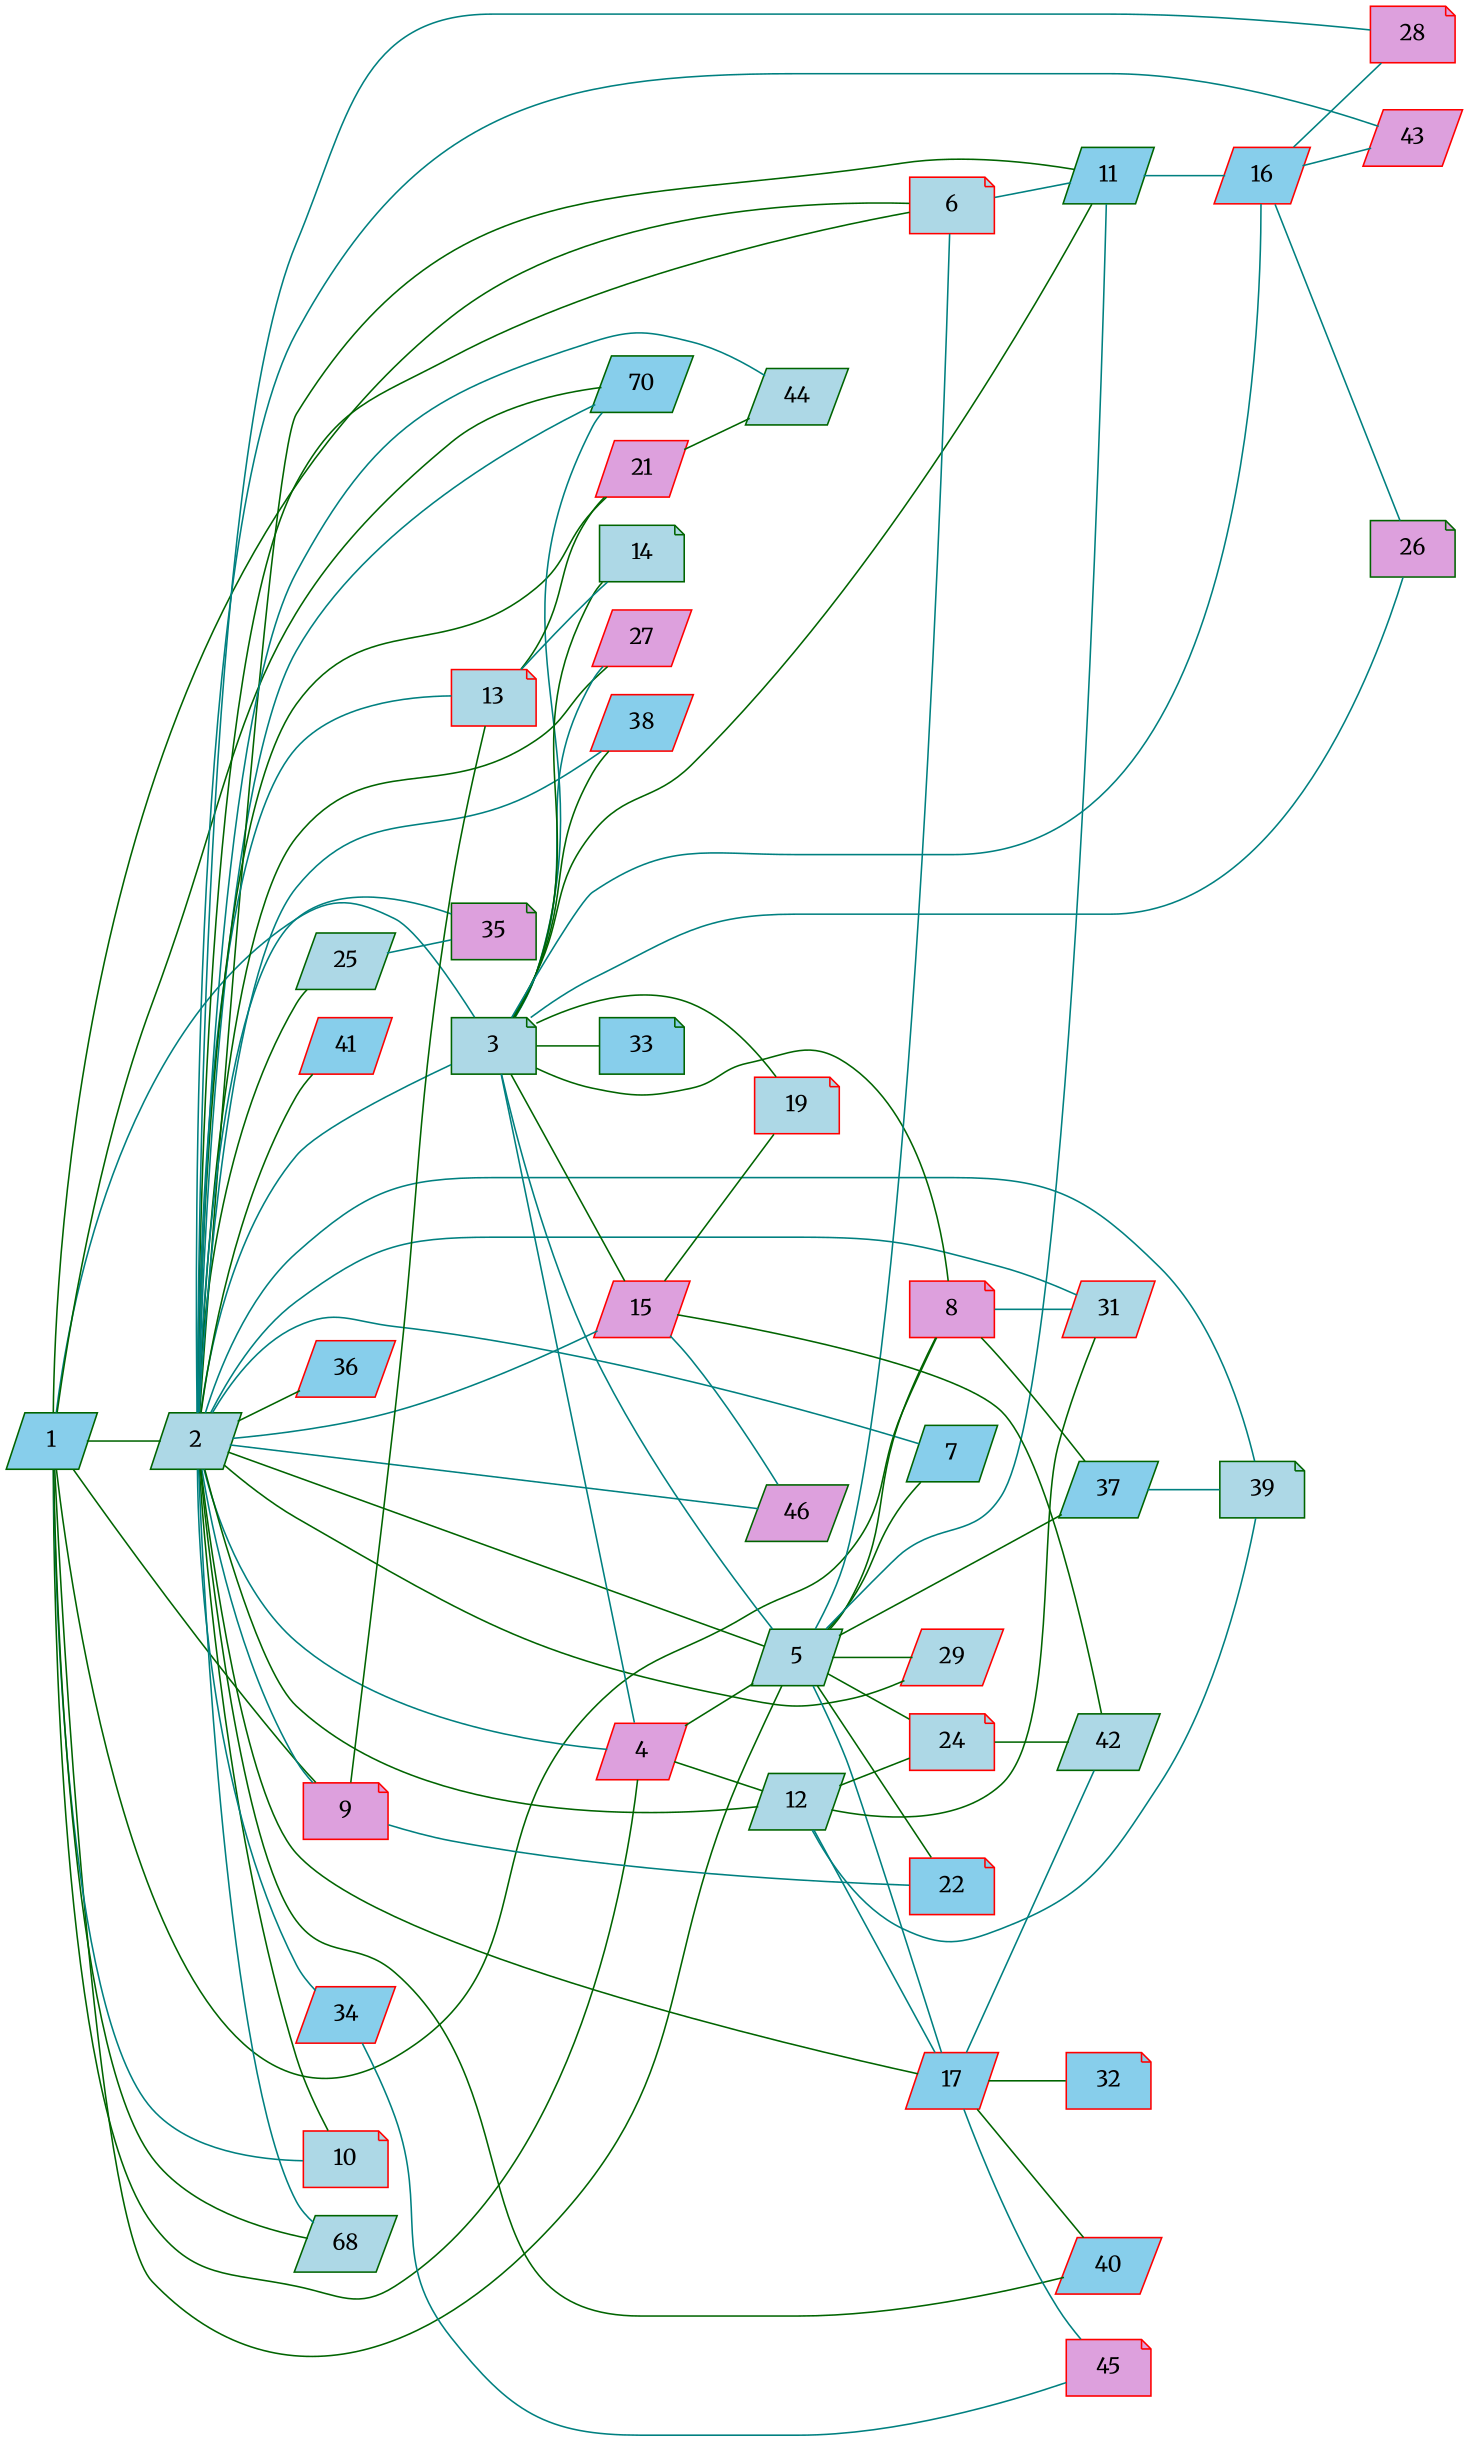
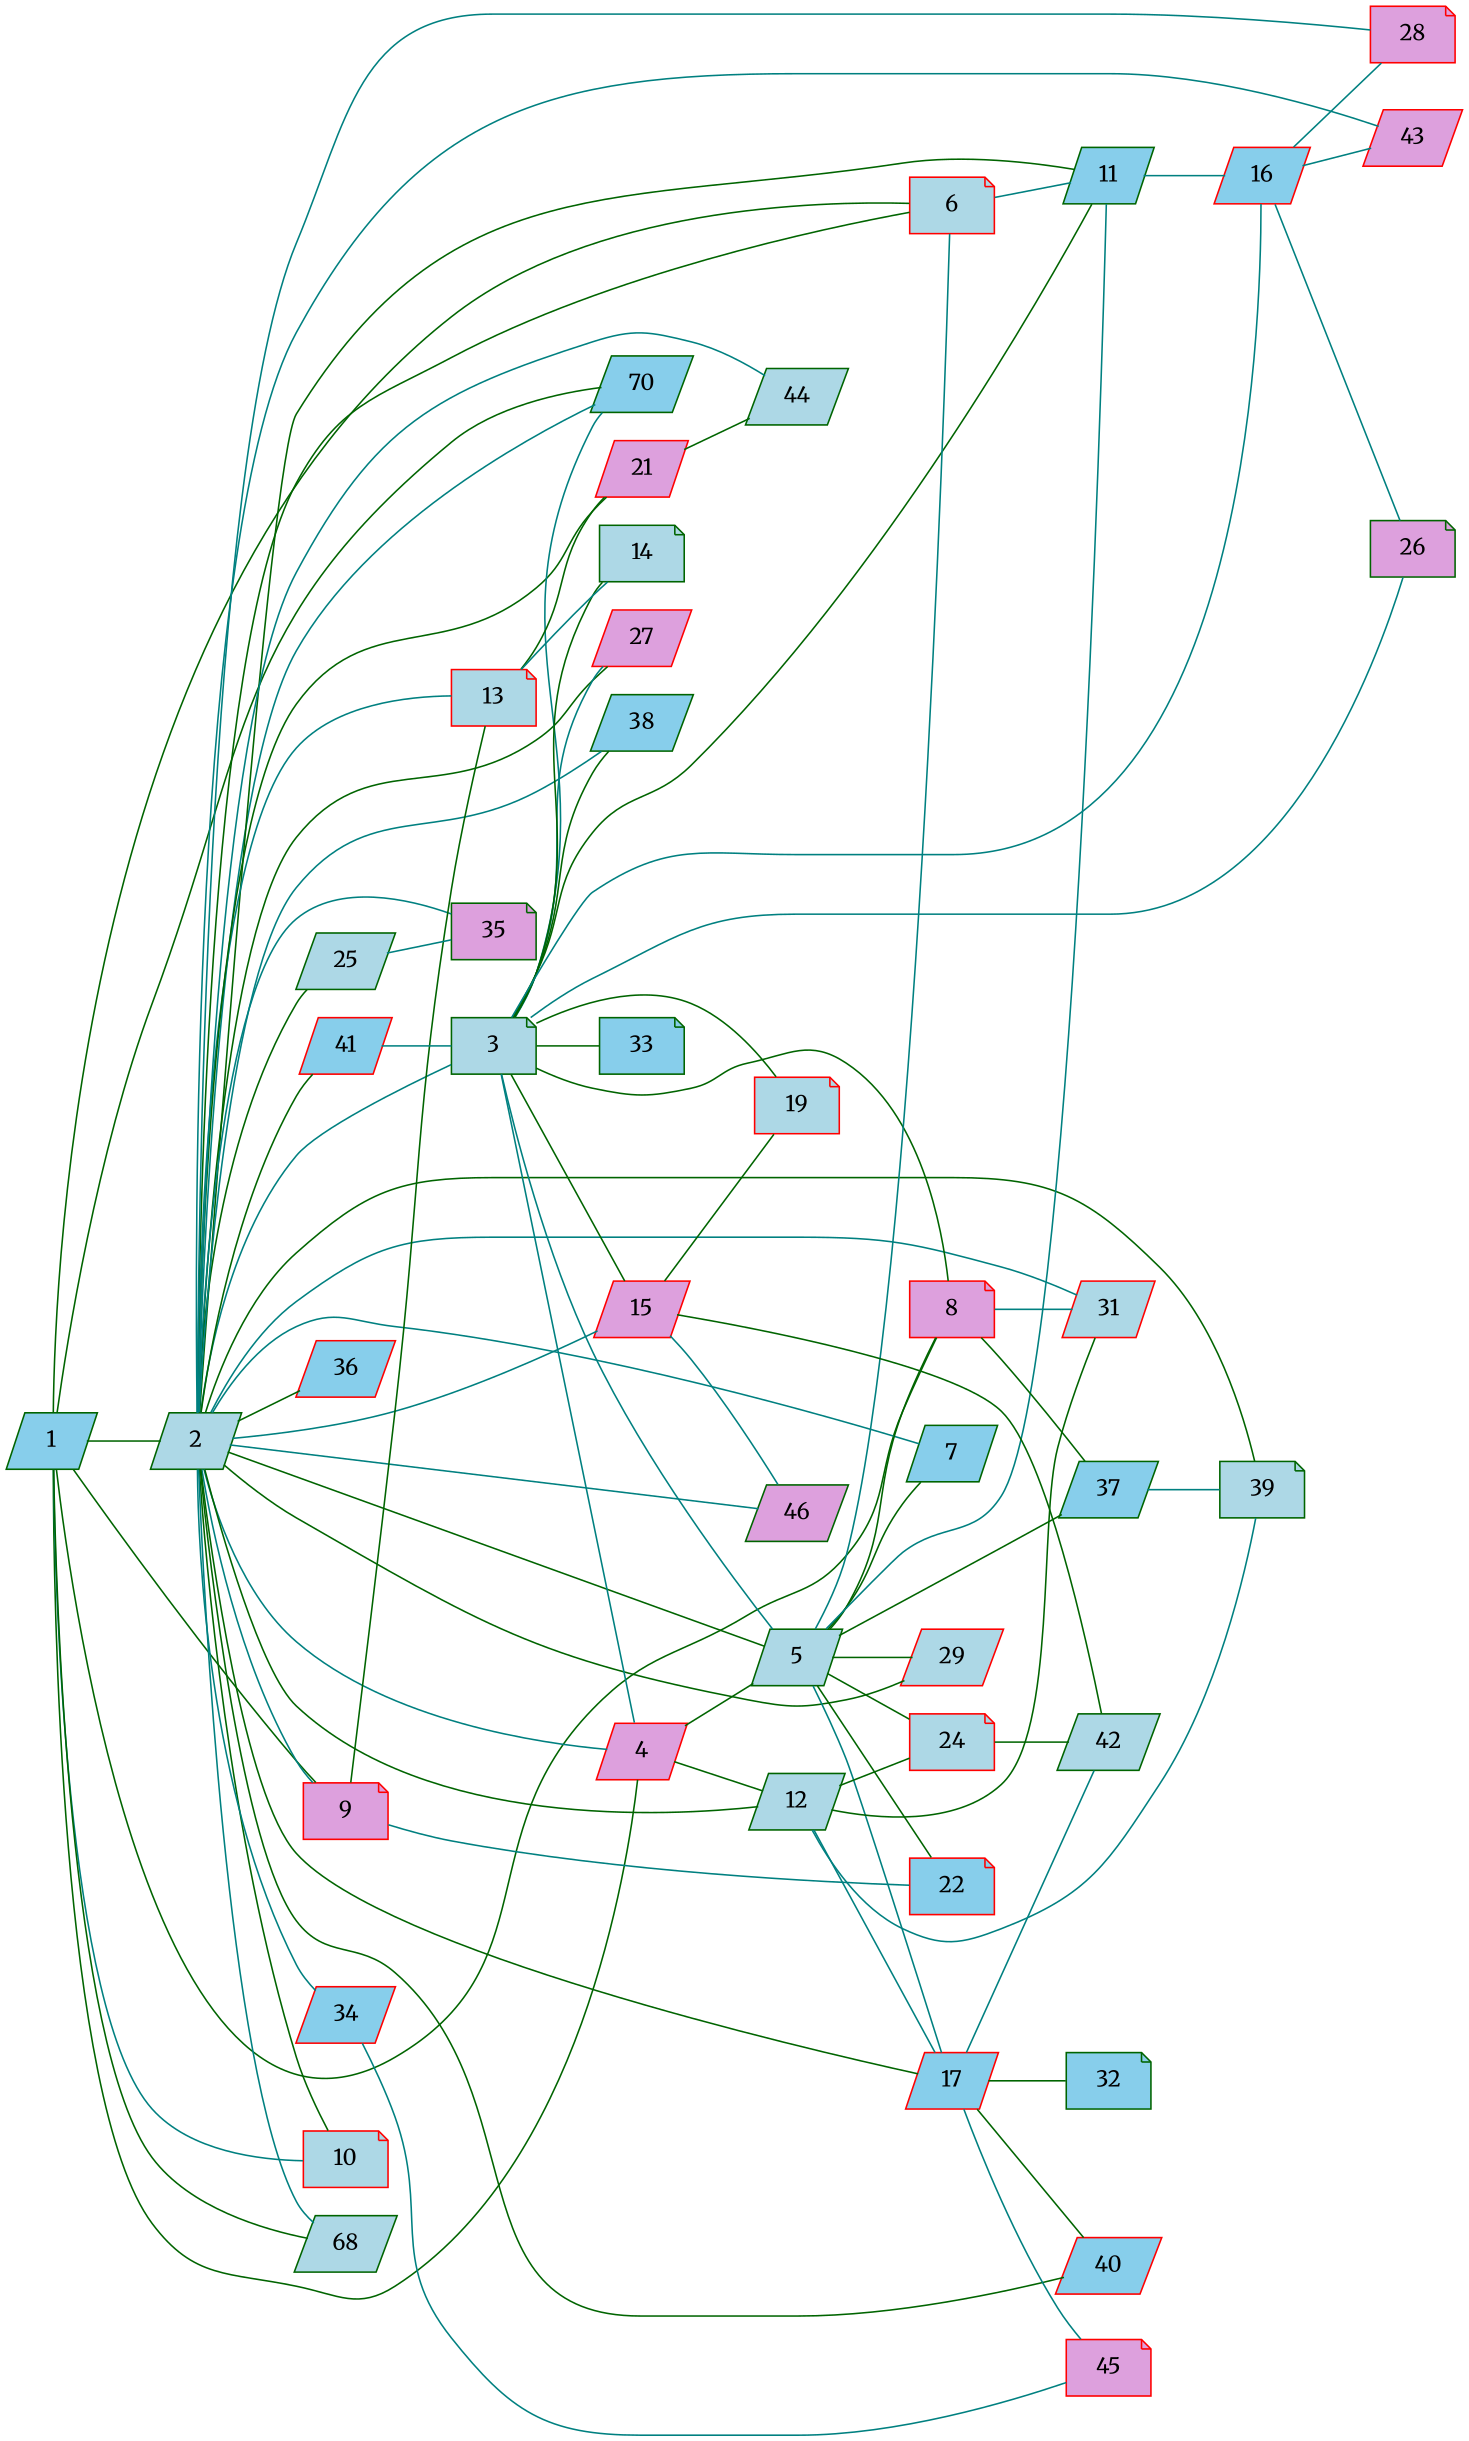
node "38": color red -> darkgreen
edge "3" -- "1": now "3" -- "41"
edge "2" -- "39": color teal -> darkgreen
node "32": color red -> darkgreen
edge "1" -- "5": removed
